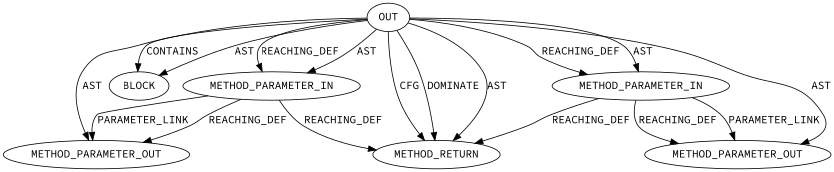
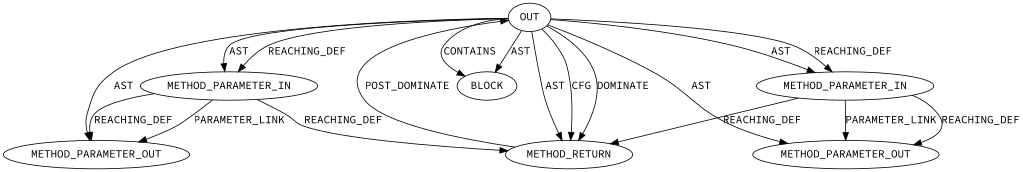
edge "METHOD_RETURN" -> "OUT": added, label "POST_DOMINATE"
